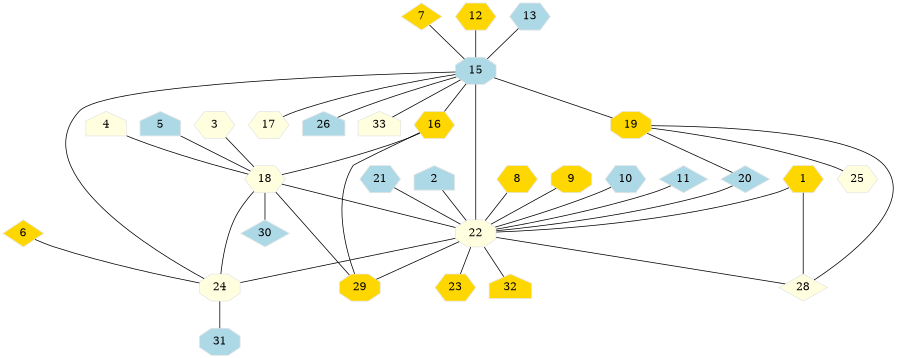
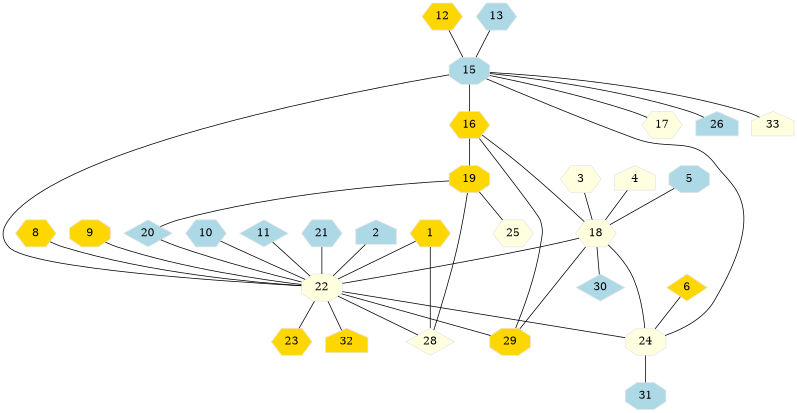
node "7": removed
edge "15" -- "19": now "16" -- "19"
node "5": shape house -> octagon
